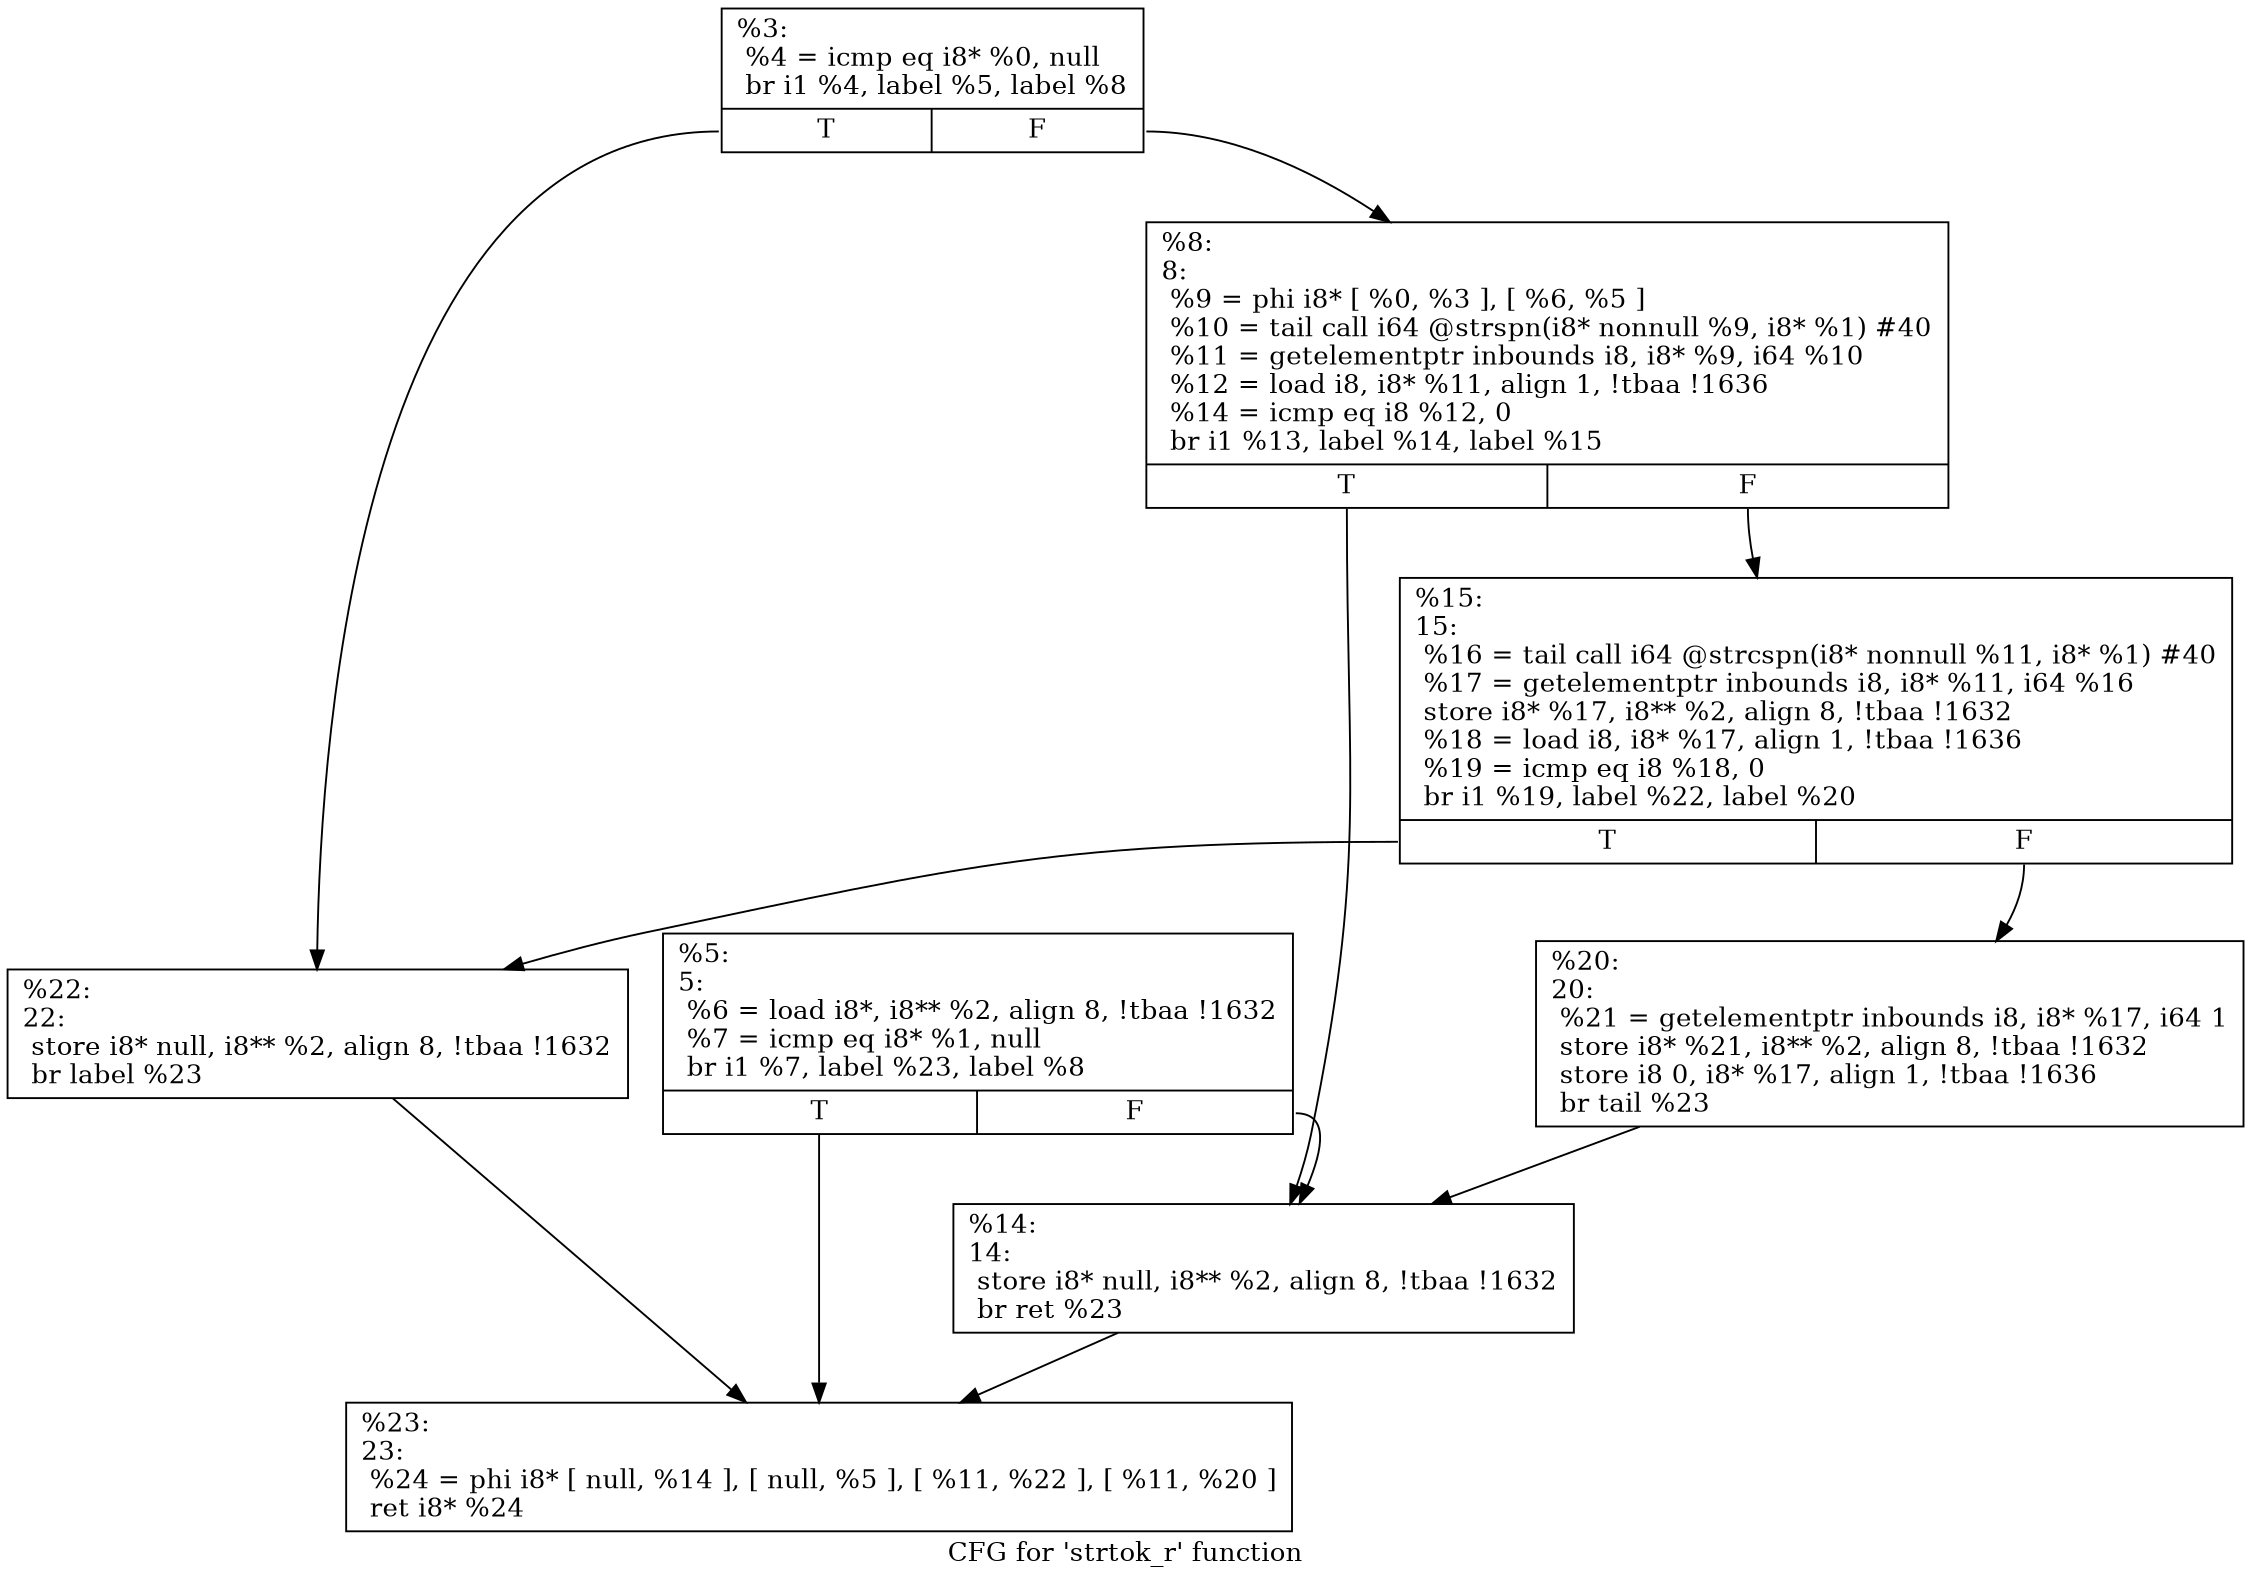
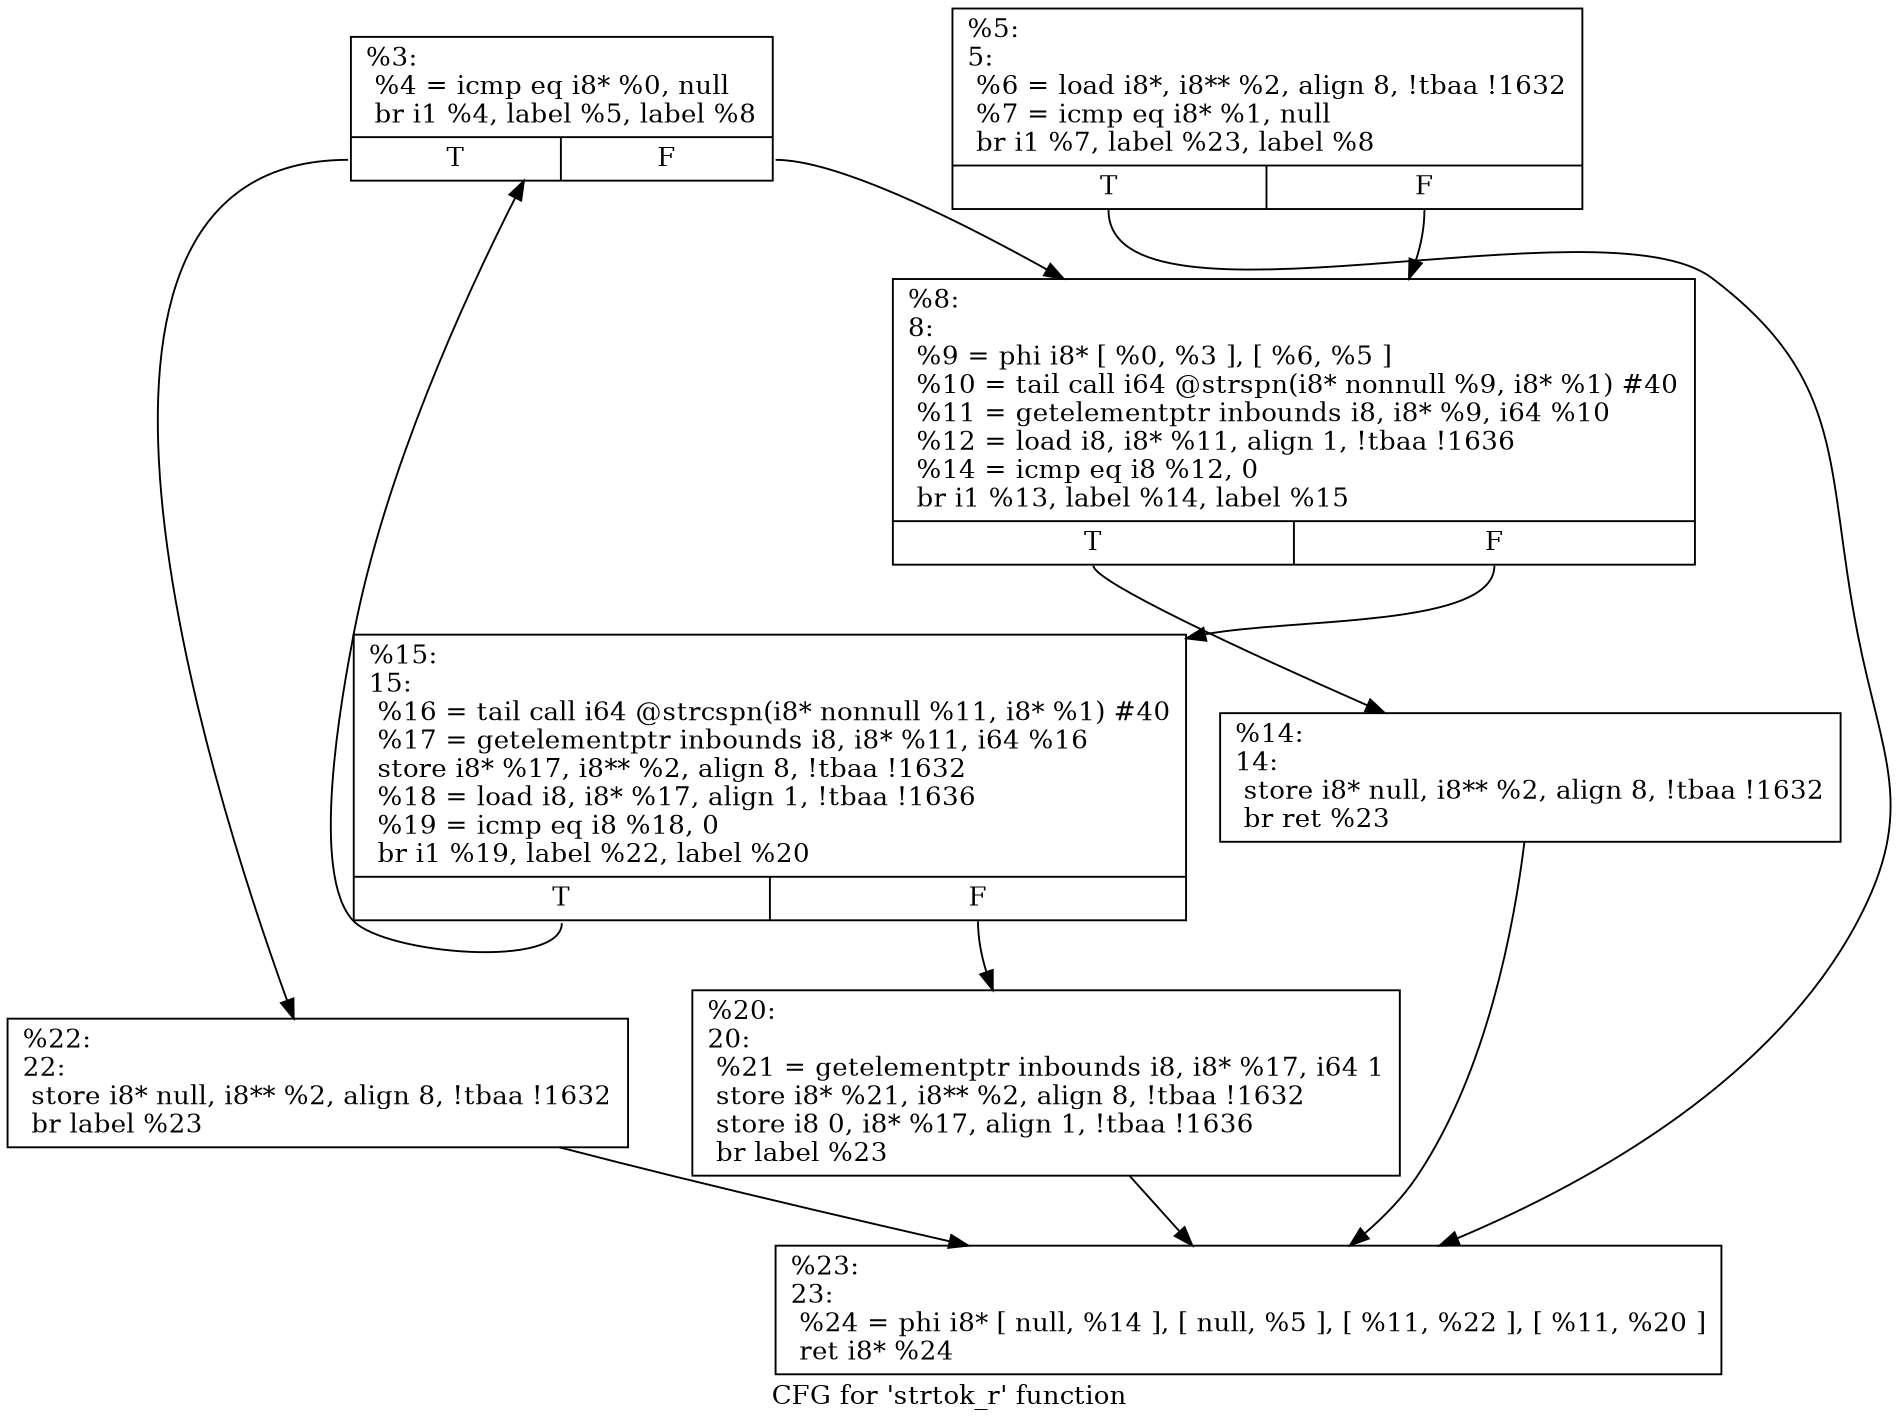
edge "%15:" -> "%22:": now "%15:" -> "%3:"
node "%20:": text "br tail %23" -> "br label %23"
edge "%5:" -> "%14:": now "%5:" -> "%8:"
edge "%20:" -> "%14:": now "%20:" -> "%23:"
